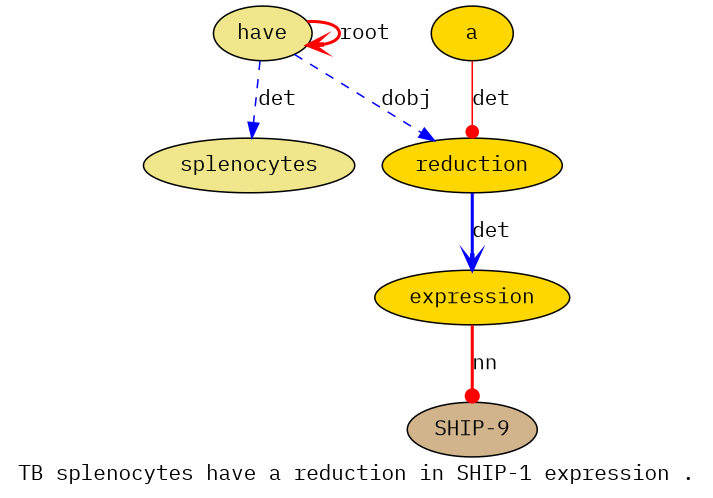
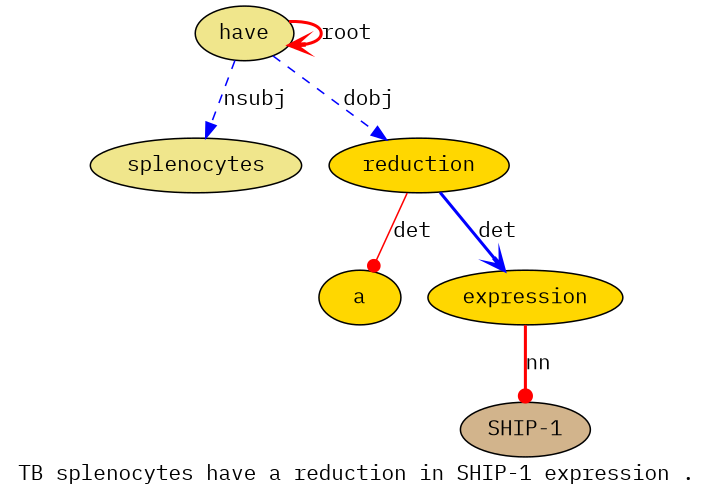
edge "a" -> "reduction": reversed
edge "have" -> "splenocytes": label "det" -> "nsubj"
node "SHIP-9": label "SHIP-9" -> "SHIP-1"
